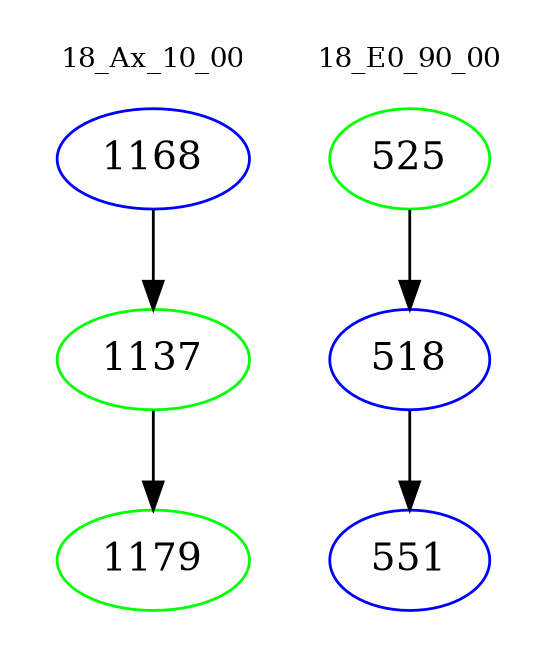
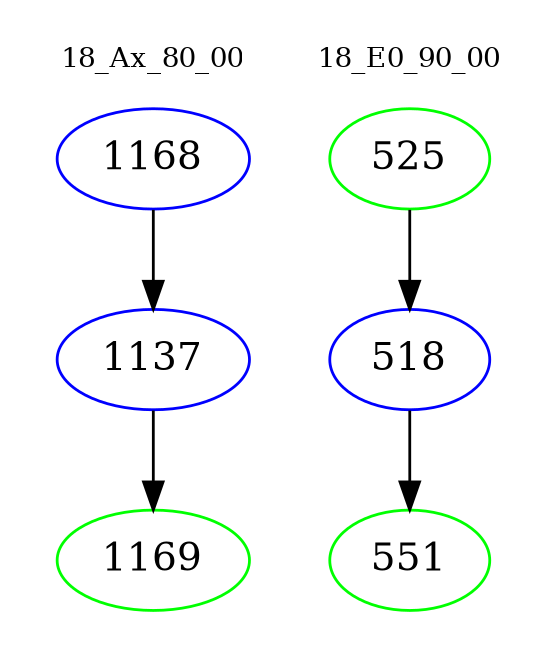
cluster "18_Ax_10_00": label "18_Ax_10_00" -> "18_Ax_80_00"
node "1137": color green -> blue
node "1179": label "1179" -> "1169"
node "551": color blue -> green
